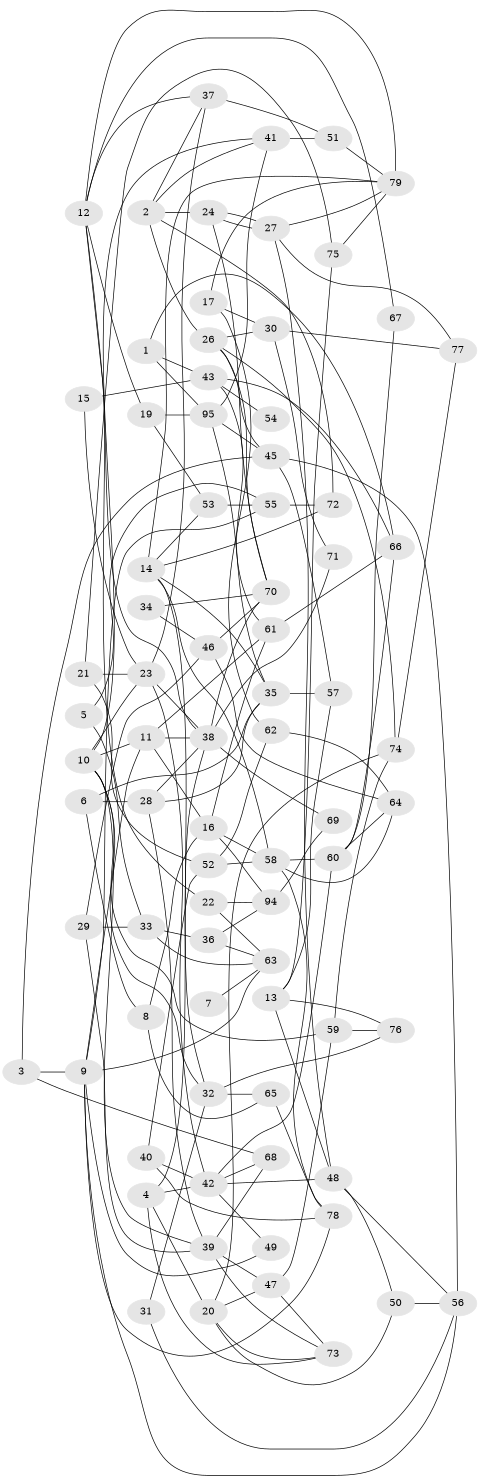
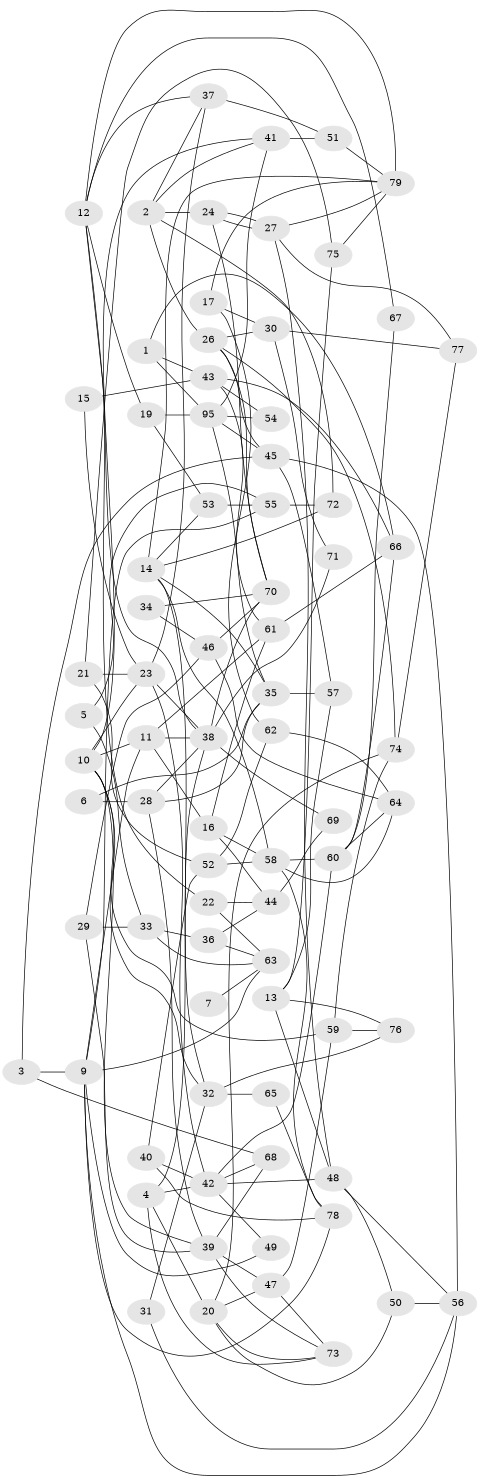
edge "95" -- "54": added
node "94": label "94" -> "44"
node "8": removed
